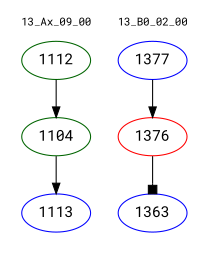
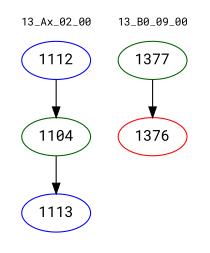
cluster "13_Ax_09_00": label "13_Ax_09_00" -> "13_Ax_02_00"
cluster "13_B0_02_00": label "13_B0_02_00" -> "13_B0_09_00"
node "1112": color darkgreen -> blue
node "1377": color blue -> darkgreen
node "1363": removed
